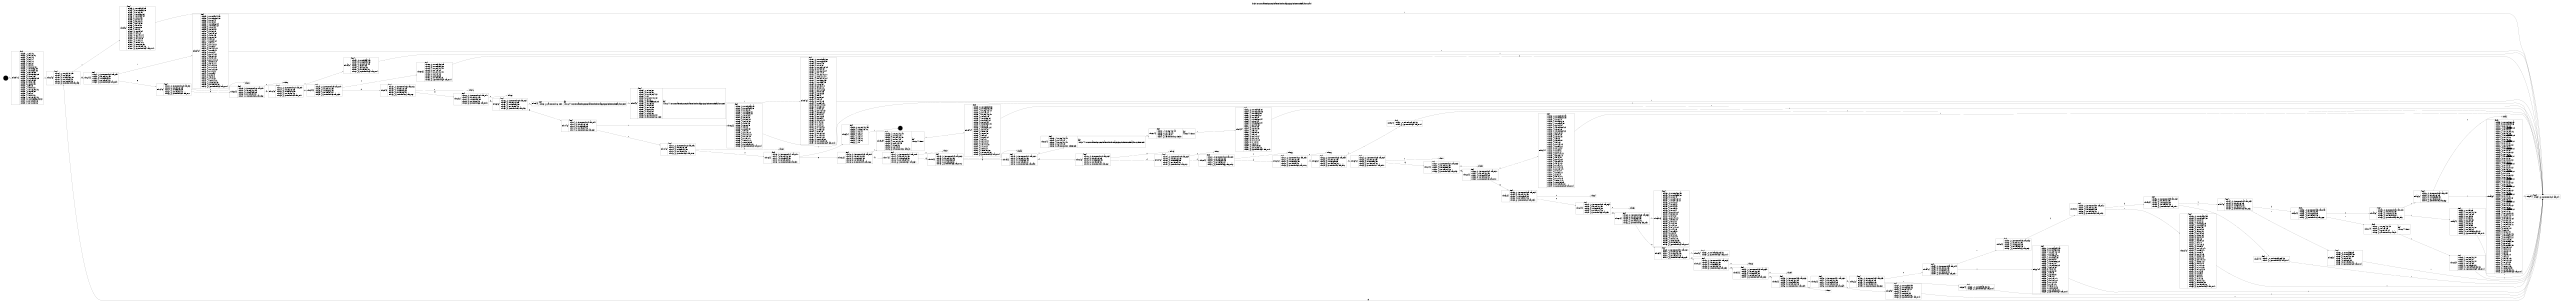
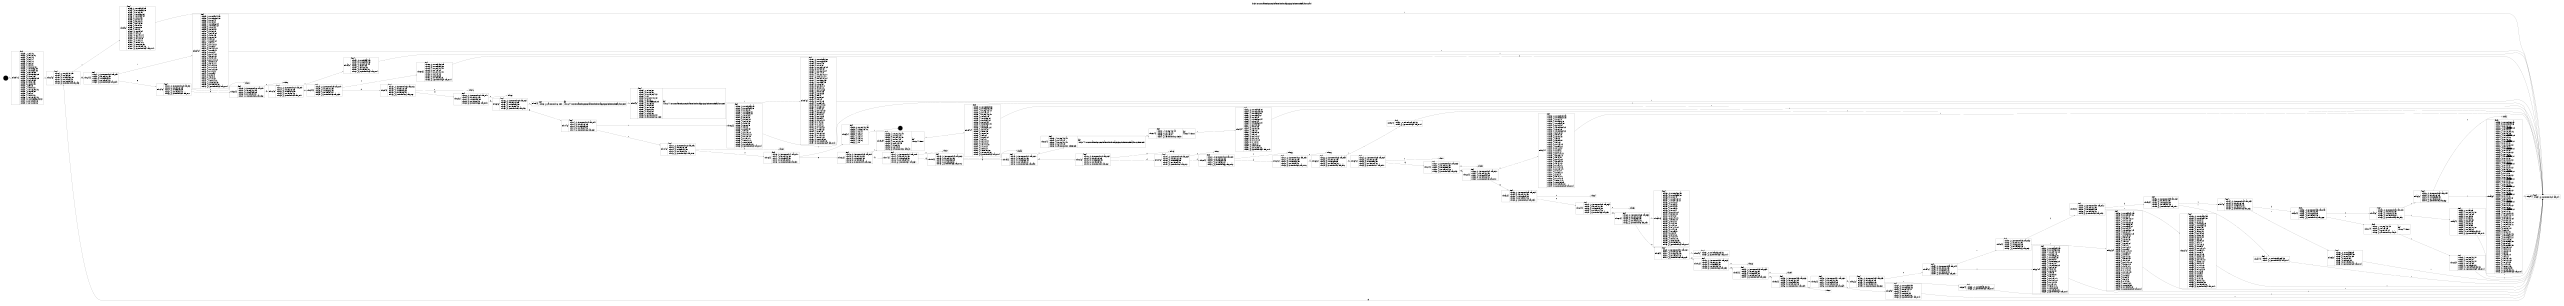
node "0x402466 [159]": added
